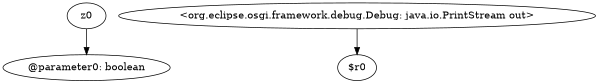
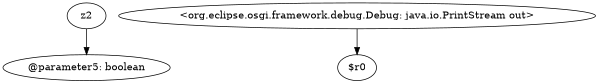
node "z0": label "z0" -> "z2"
node "@parameter0: boolean": label "@parameter0: boolean" -> "@parameter5: boolean"
